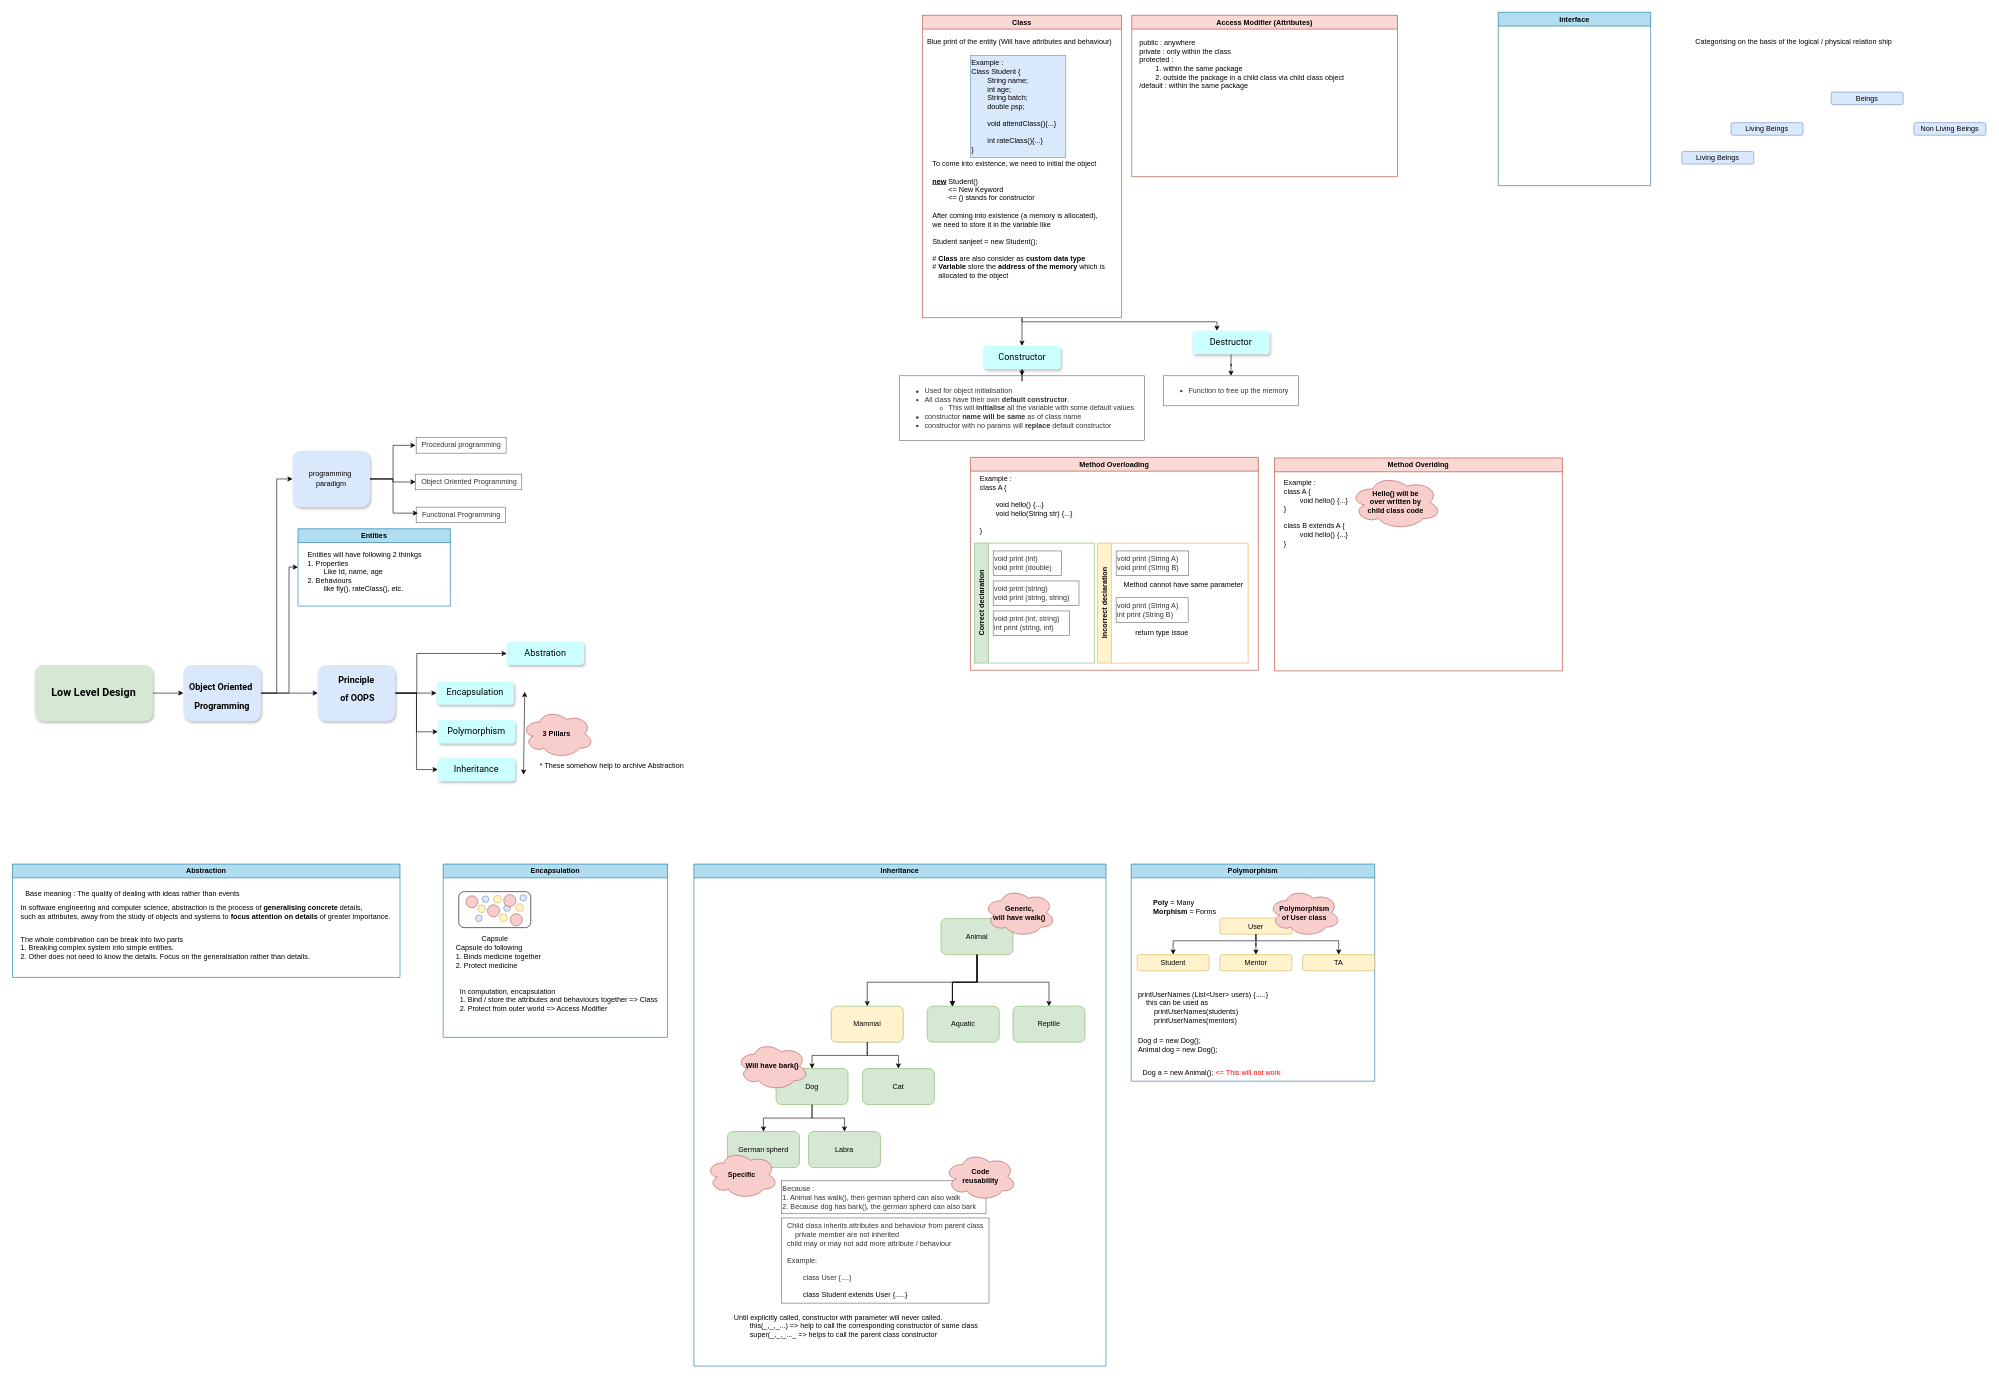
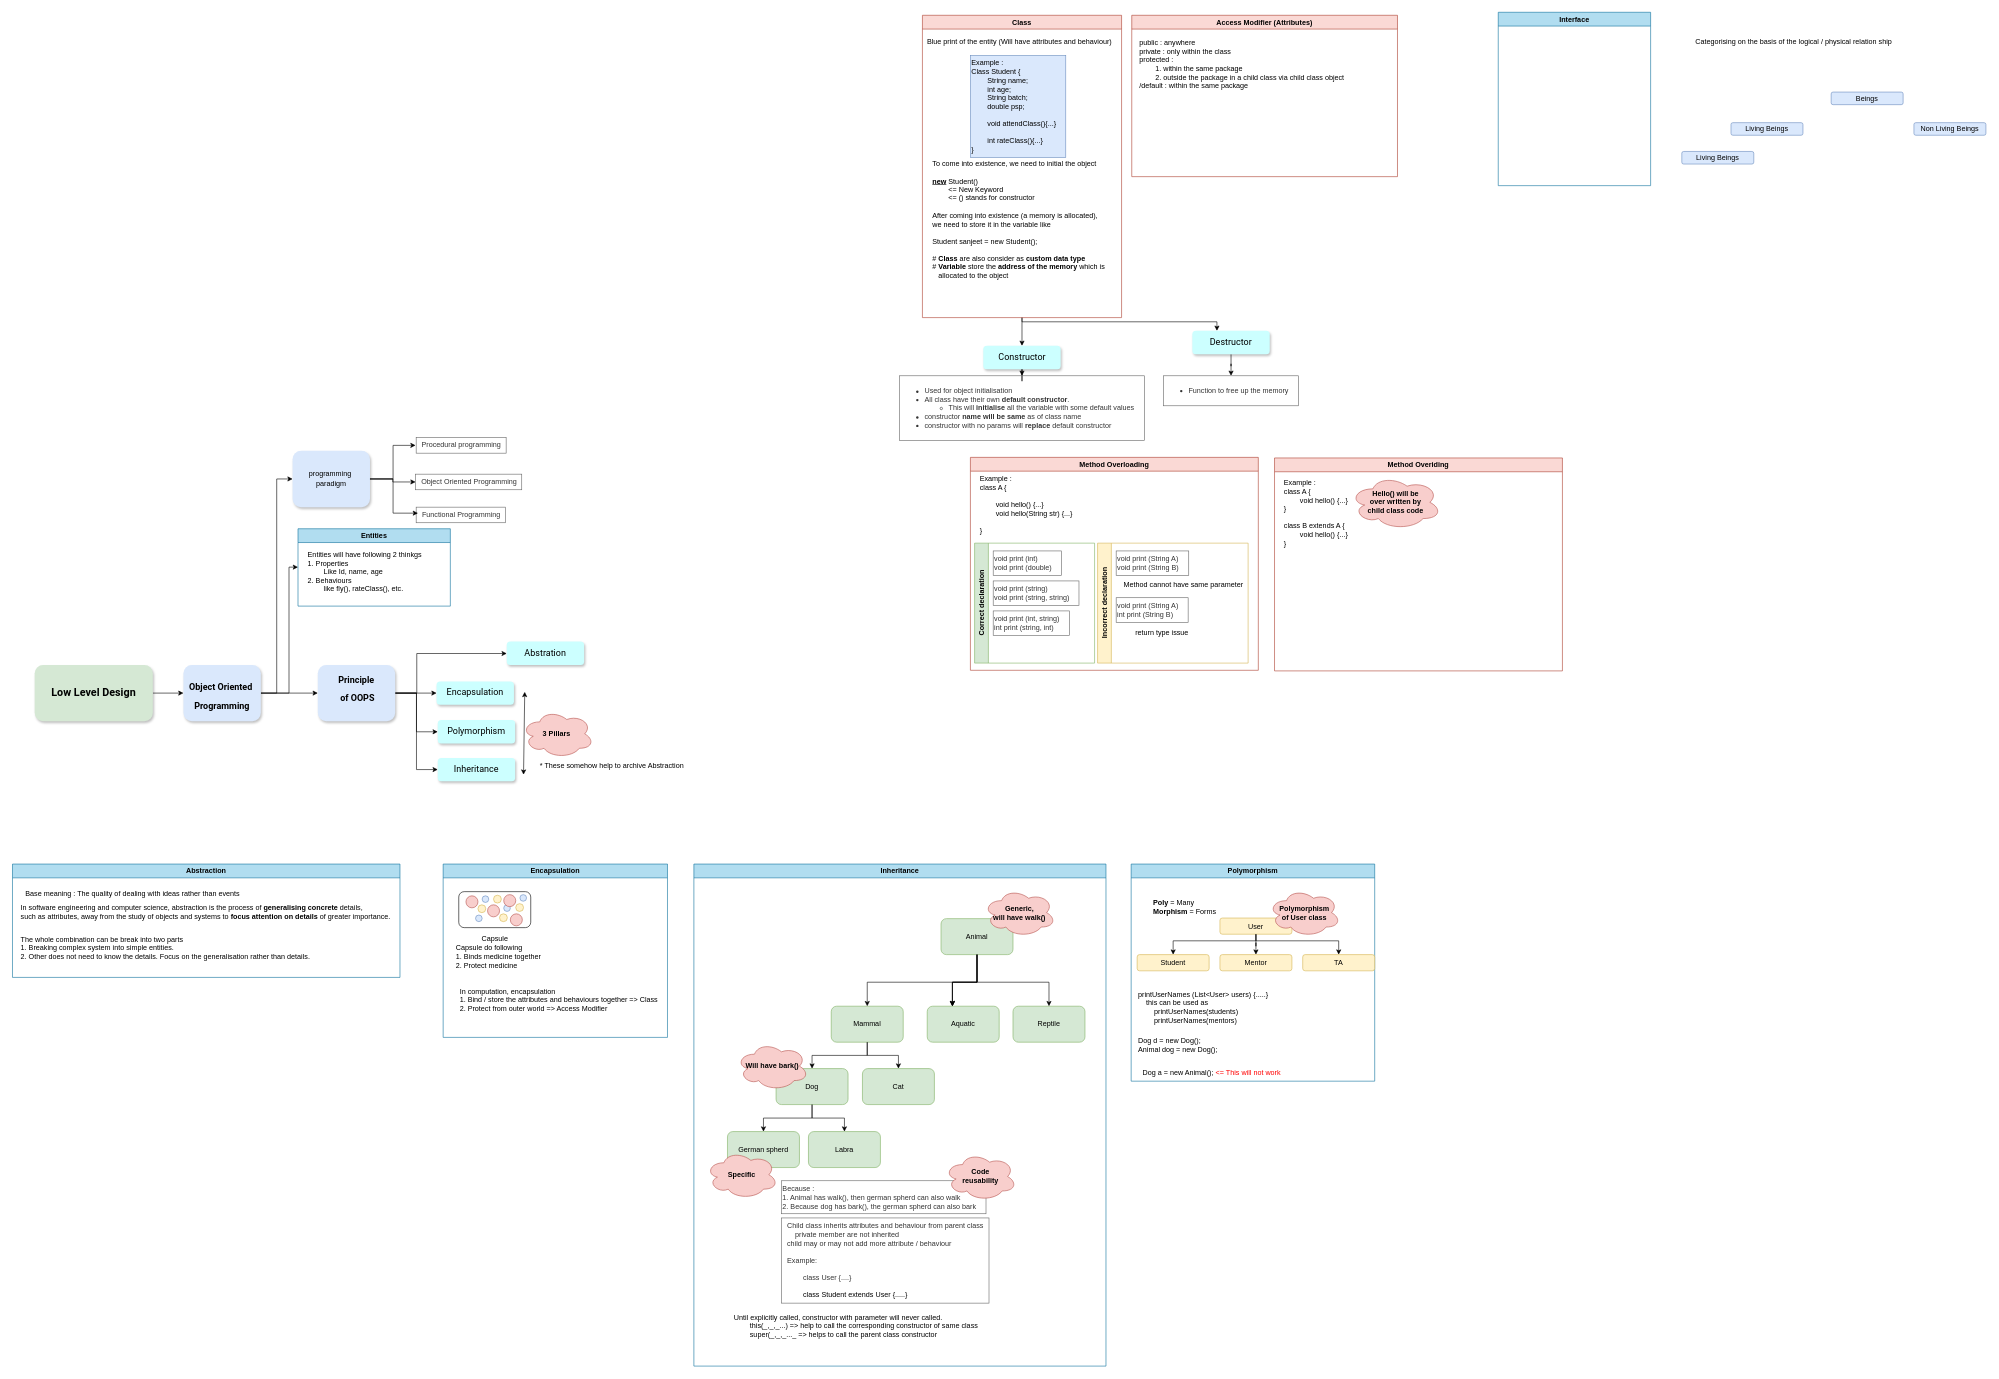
node "Mammal": fillcolor #fff2cc -> #d5e8d4
